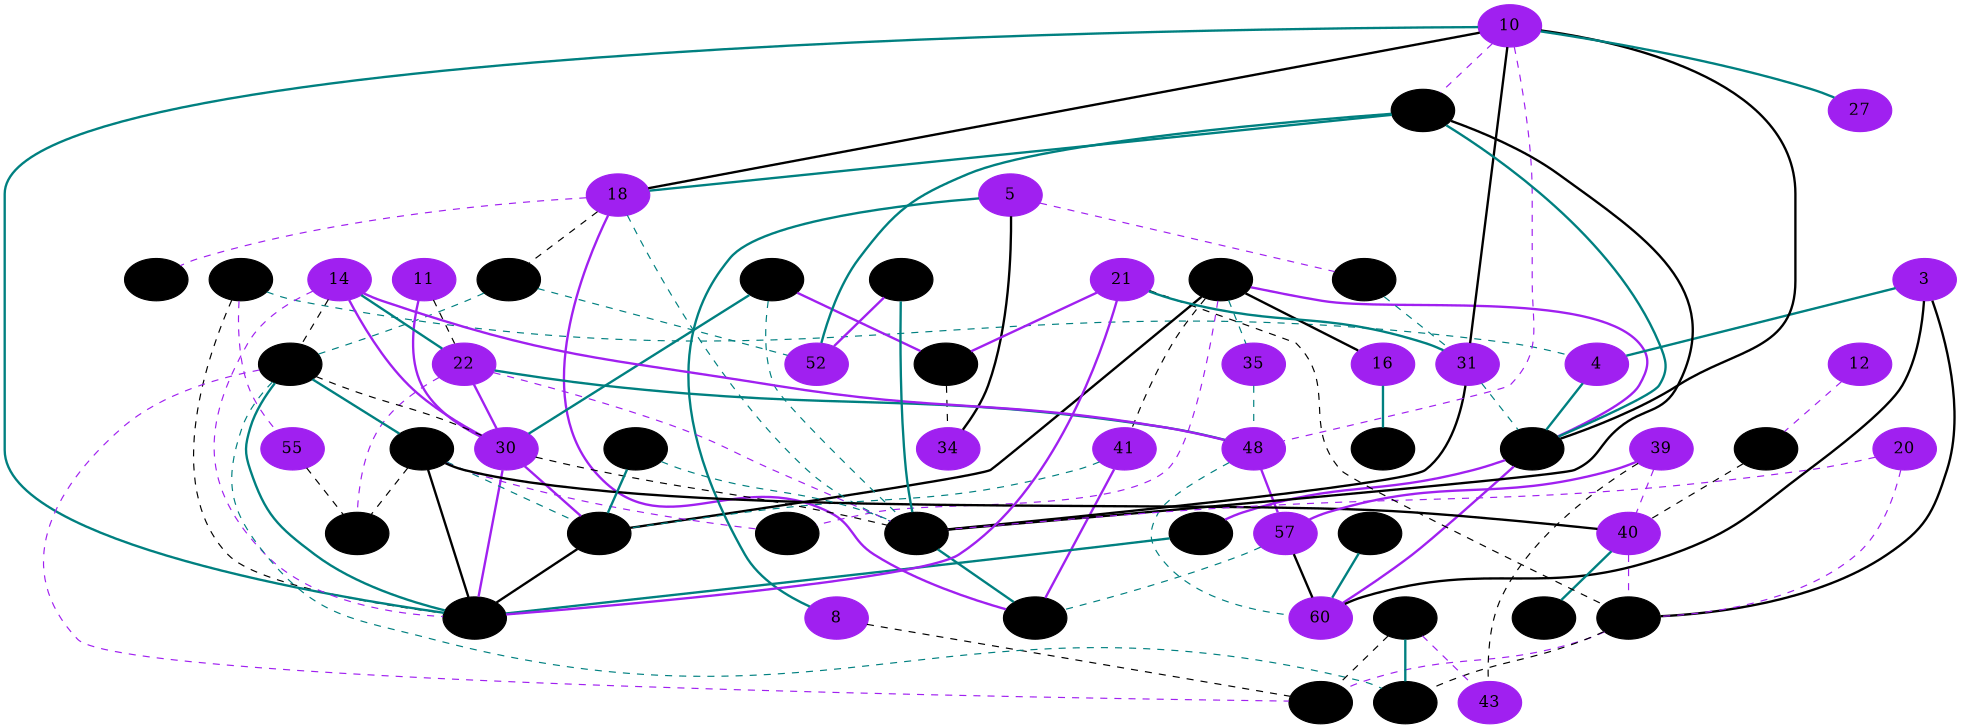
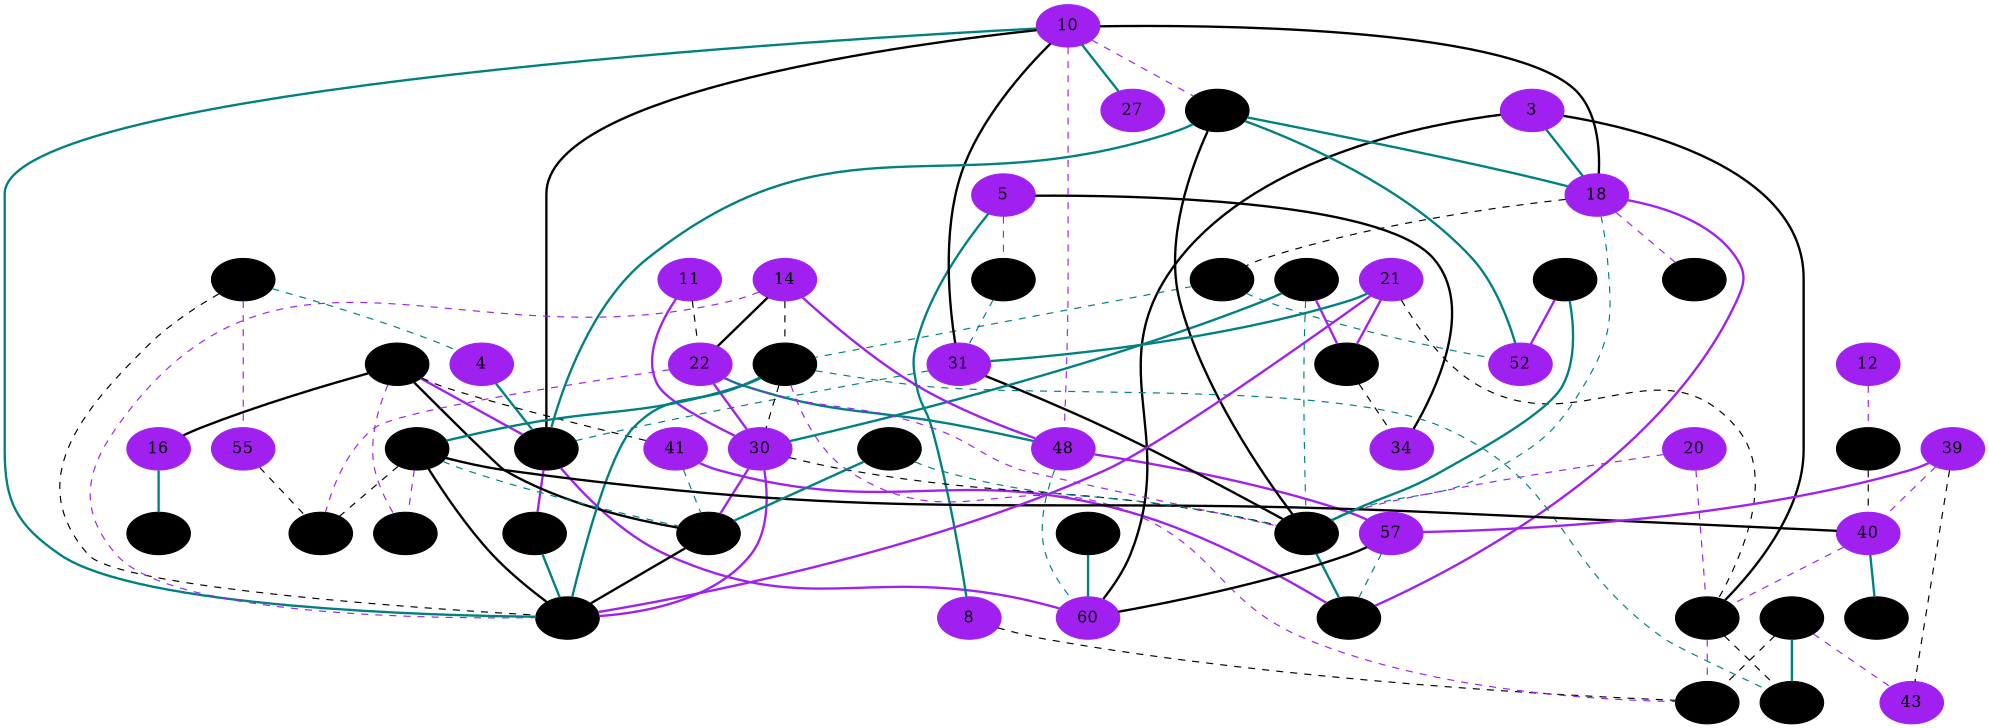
edge "3" -- "4": now "3" -- "18"
edge "14" -- "22": color teal -> black
node "35": removed
edge "14" -- "30": removed
